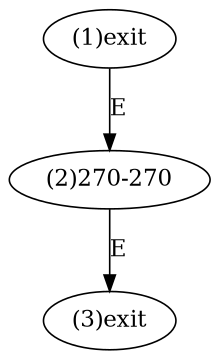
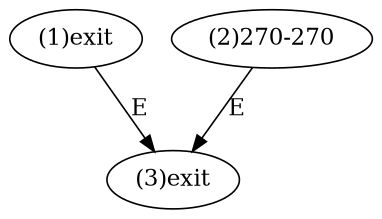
edge "(1)exit" -> "(2)270-270": now "(1)exit" -> "(3)exit"
